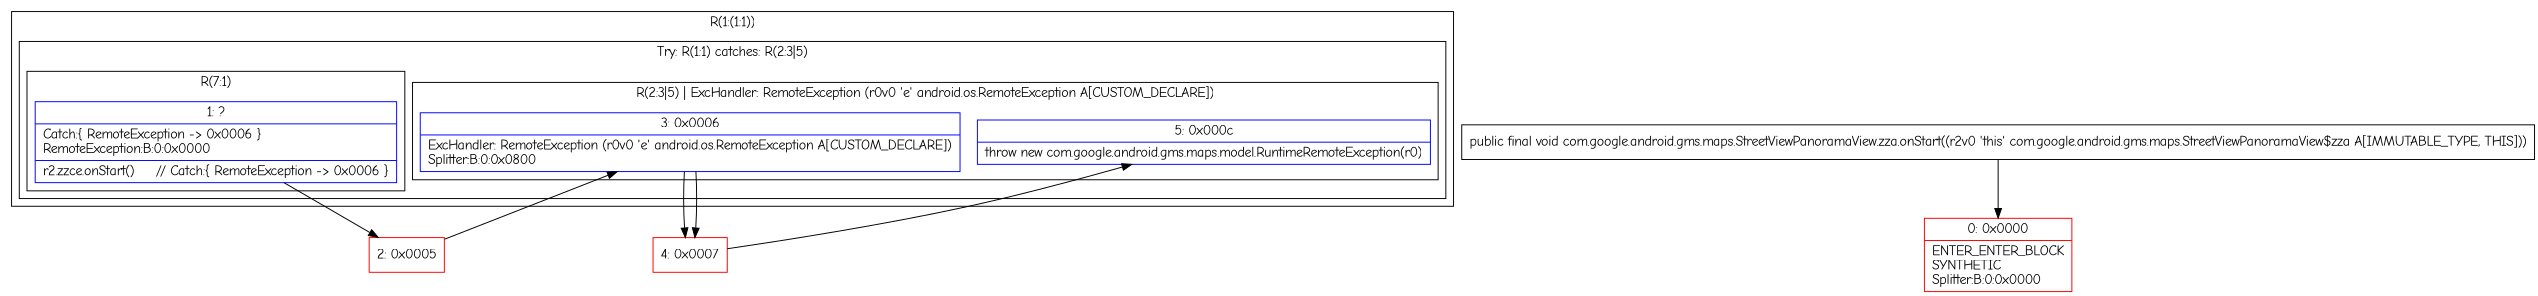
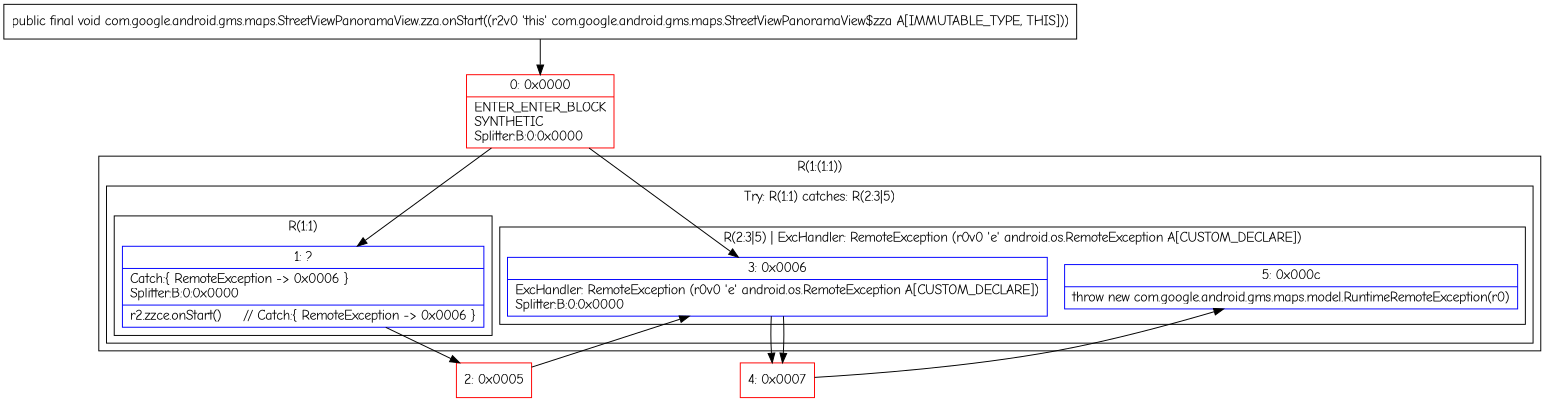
cluster "R(7:1)": label "R(7:1)" -> "R(1:1)"
node "1: ?": text "RemoteException:B:0:0x0000" -> "Splitter:B:0:0x0000"
node "3: 0x0006": text "Splitter:B:0:0x0800" -> "Splitter:B:0:0x0000"
edge "0: 0x0000" -> "1: ?": added
edge "0: 0x0000" -> "3: 0x0006": added
